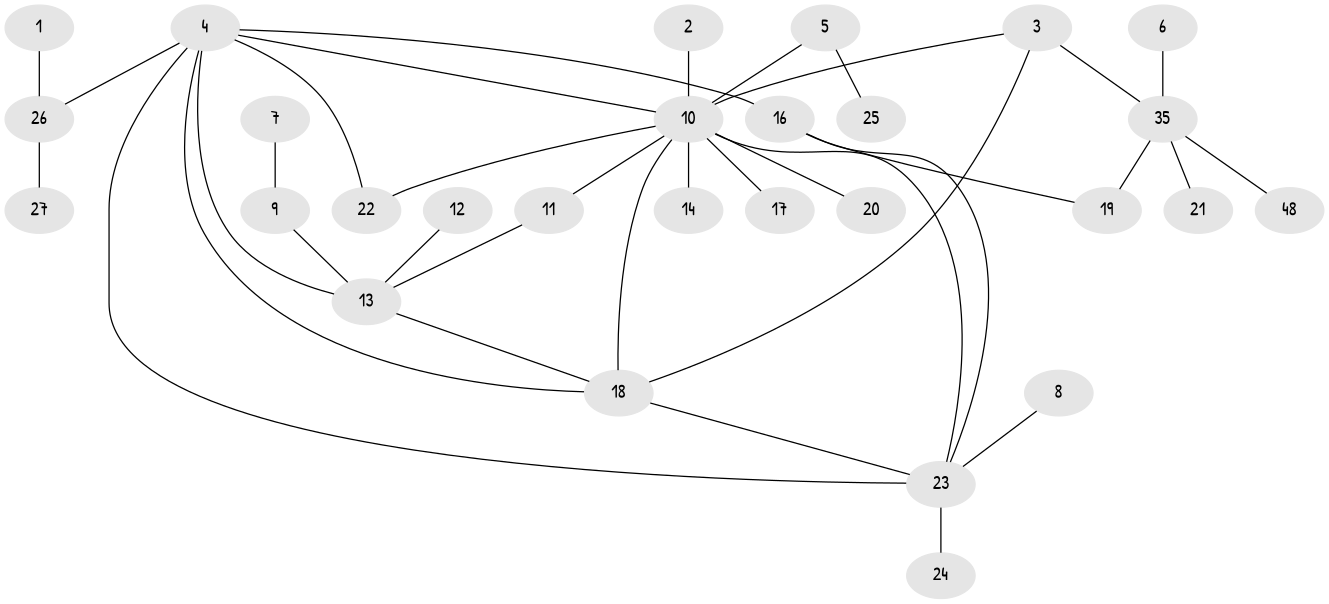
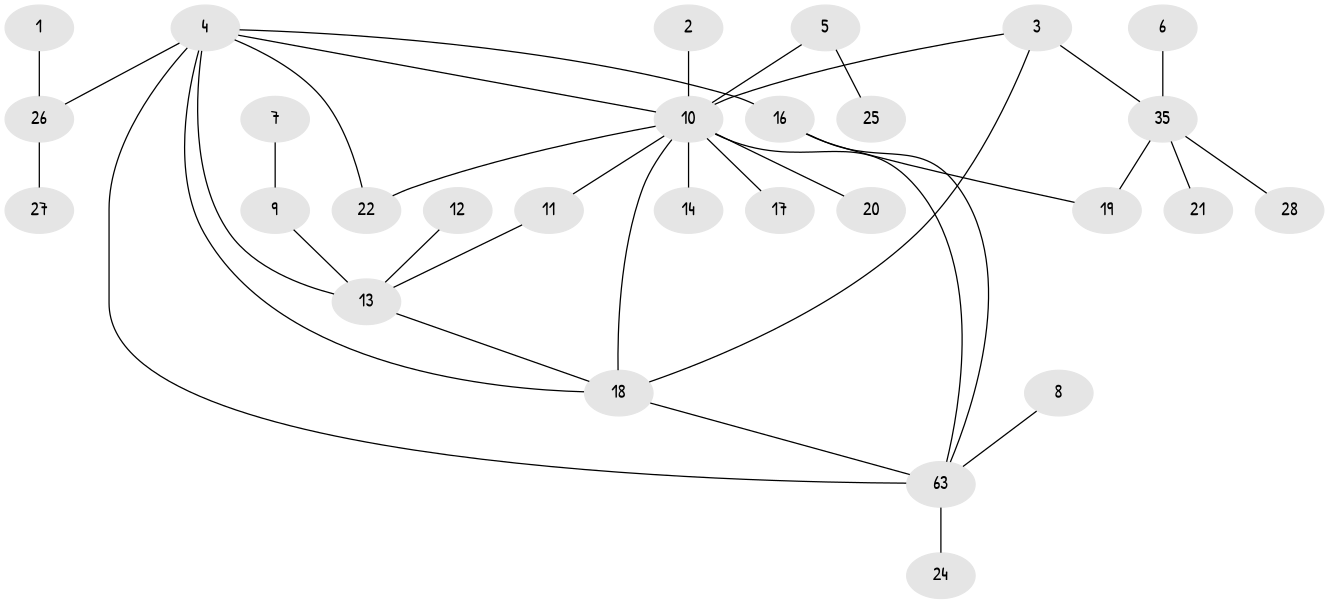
node "48": label "48" -> "28"
node "23": label "23" -> "63"
